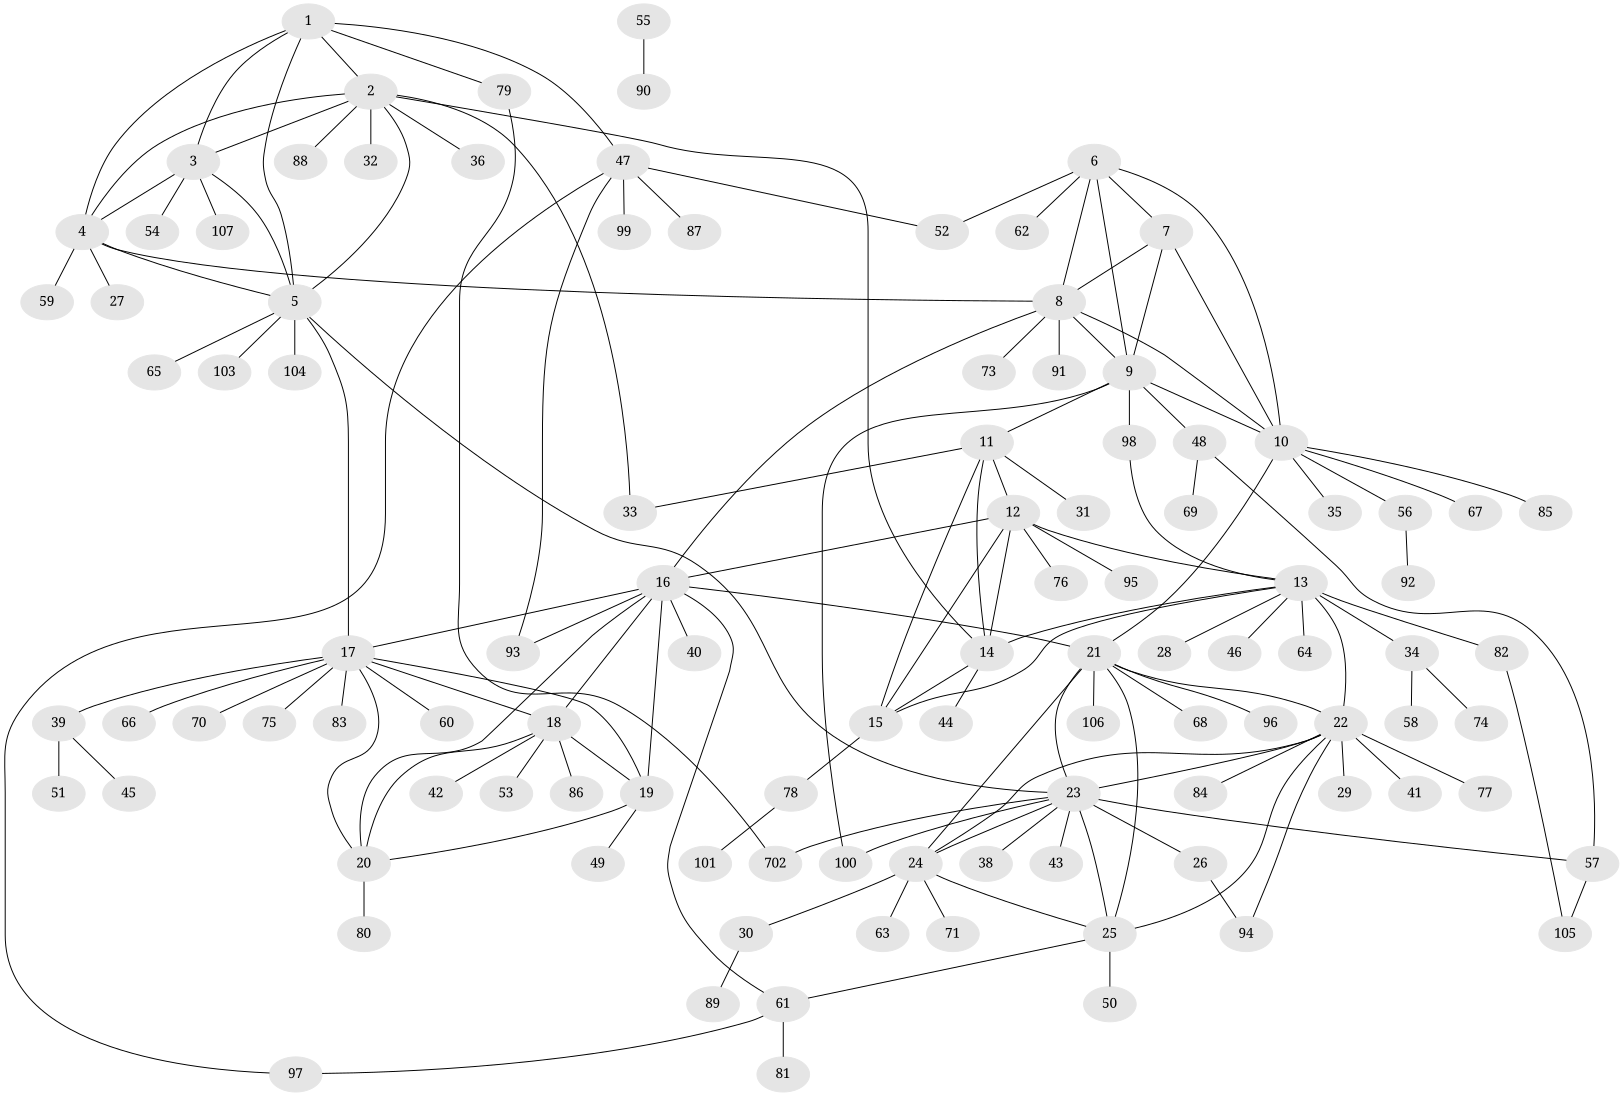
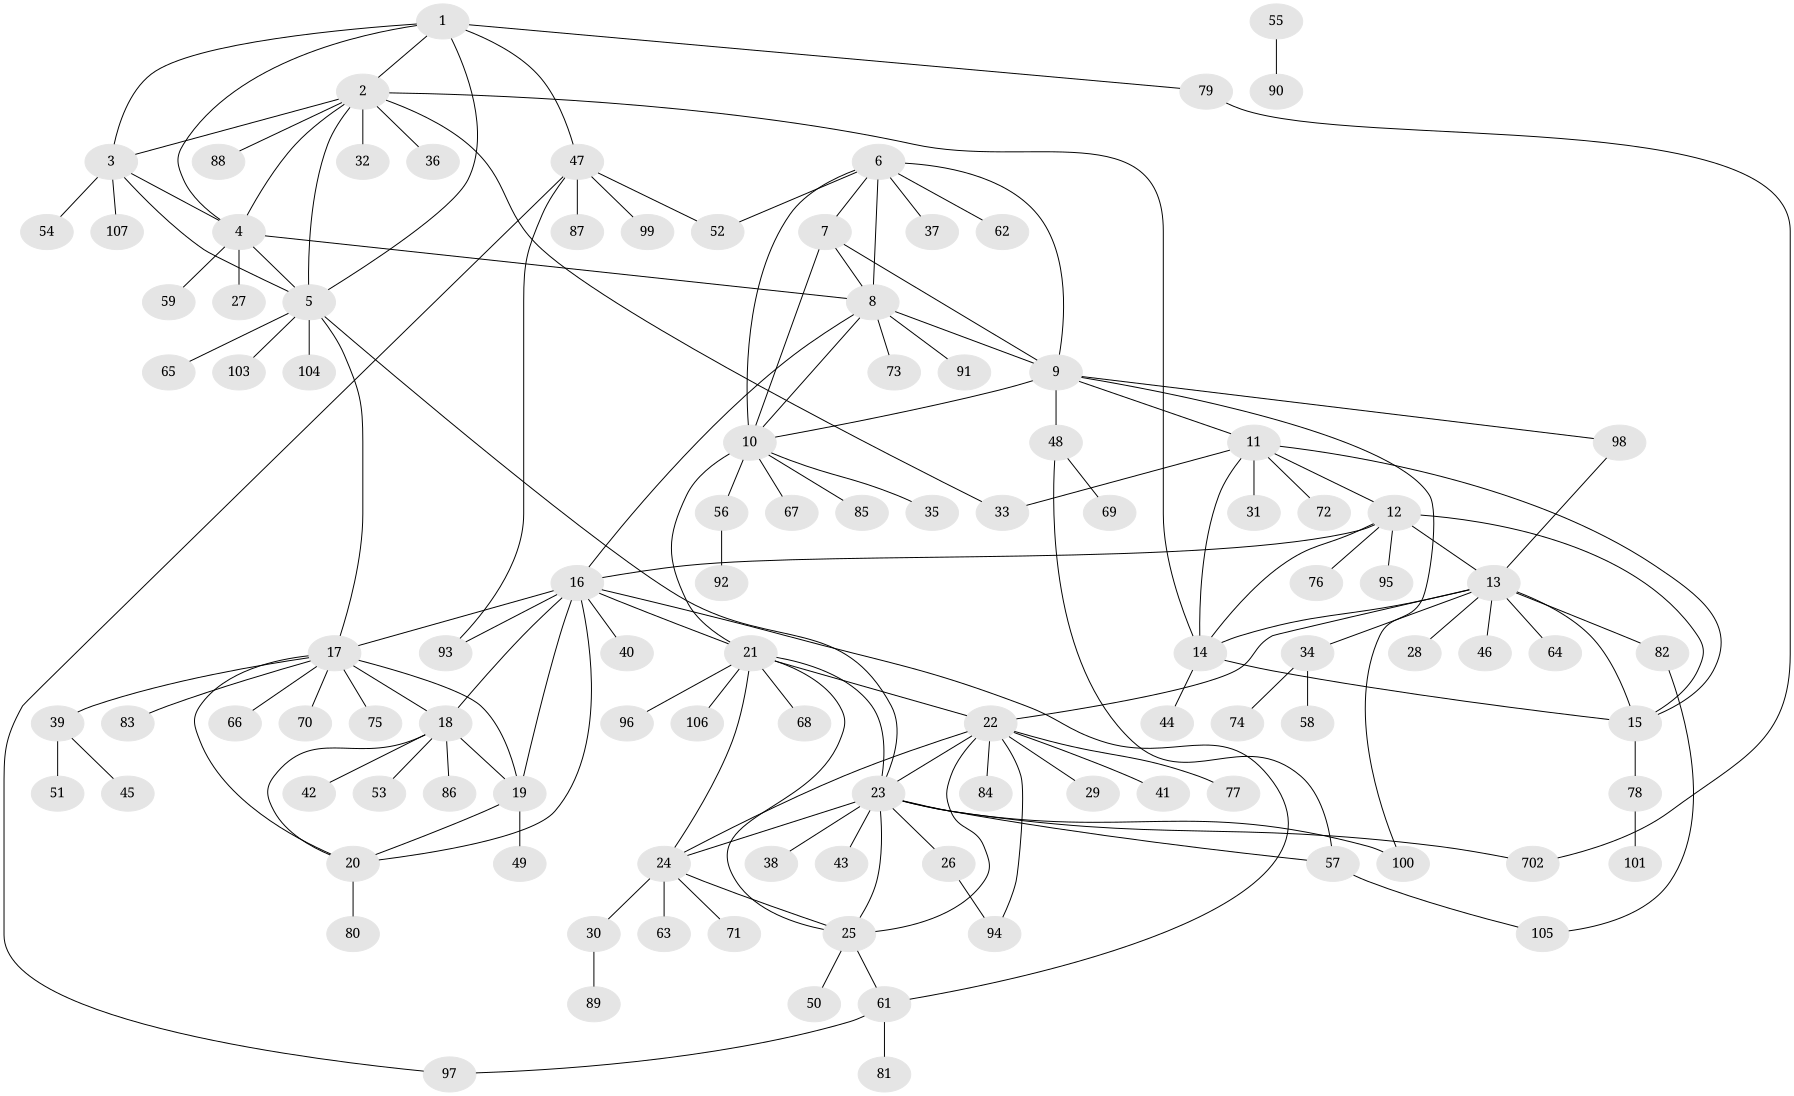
node "37": added
node "72": added
node "60": removed
